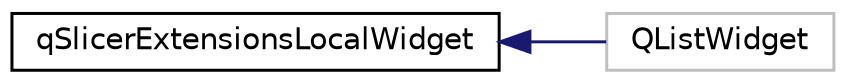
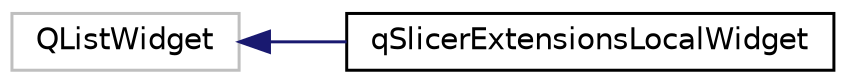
edge "QListWidget" -> "qSlicerExtensionsLocalWidget": reversed
